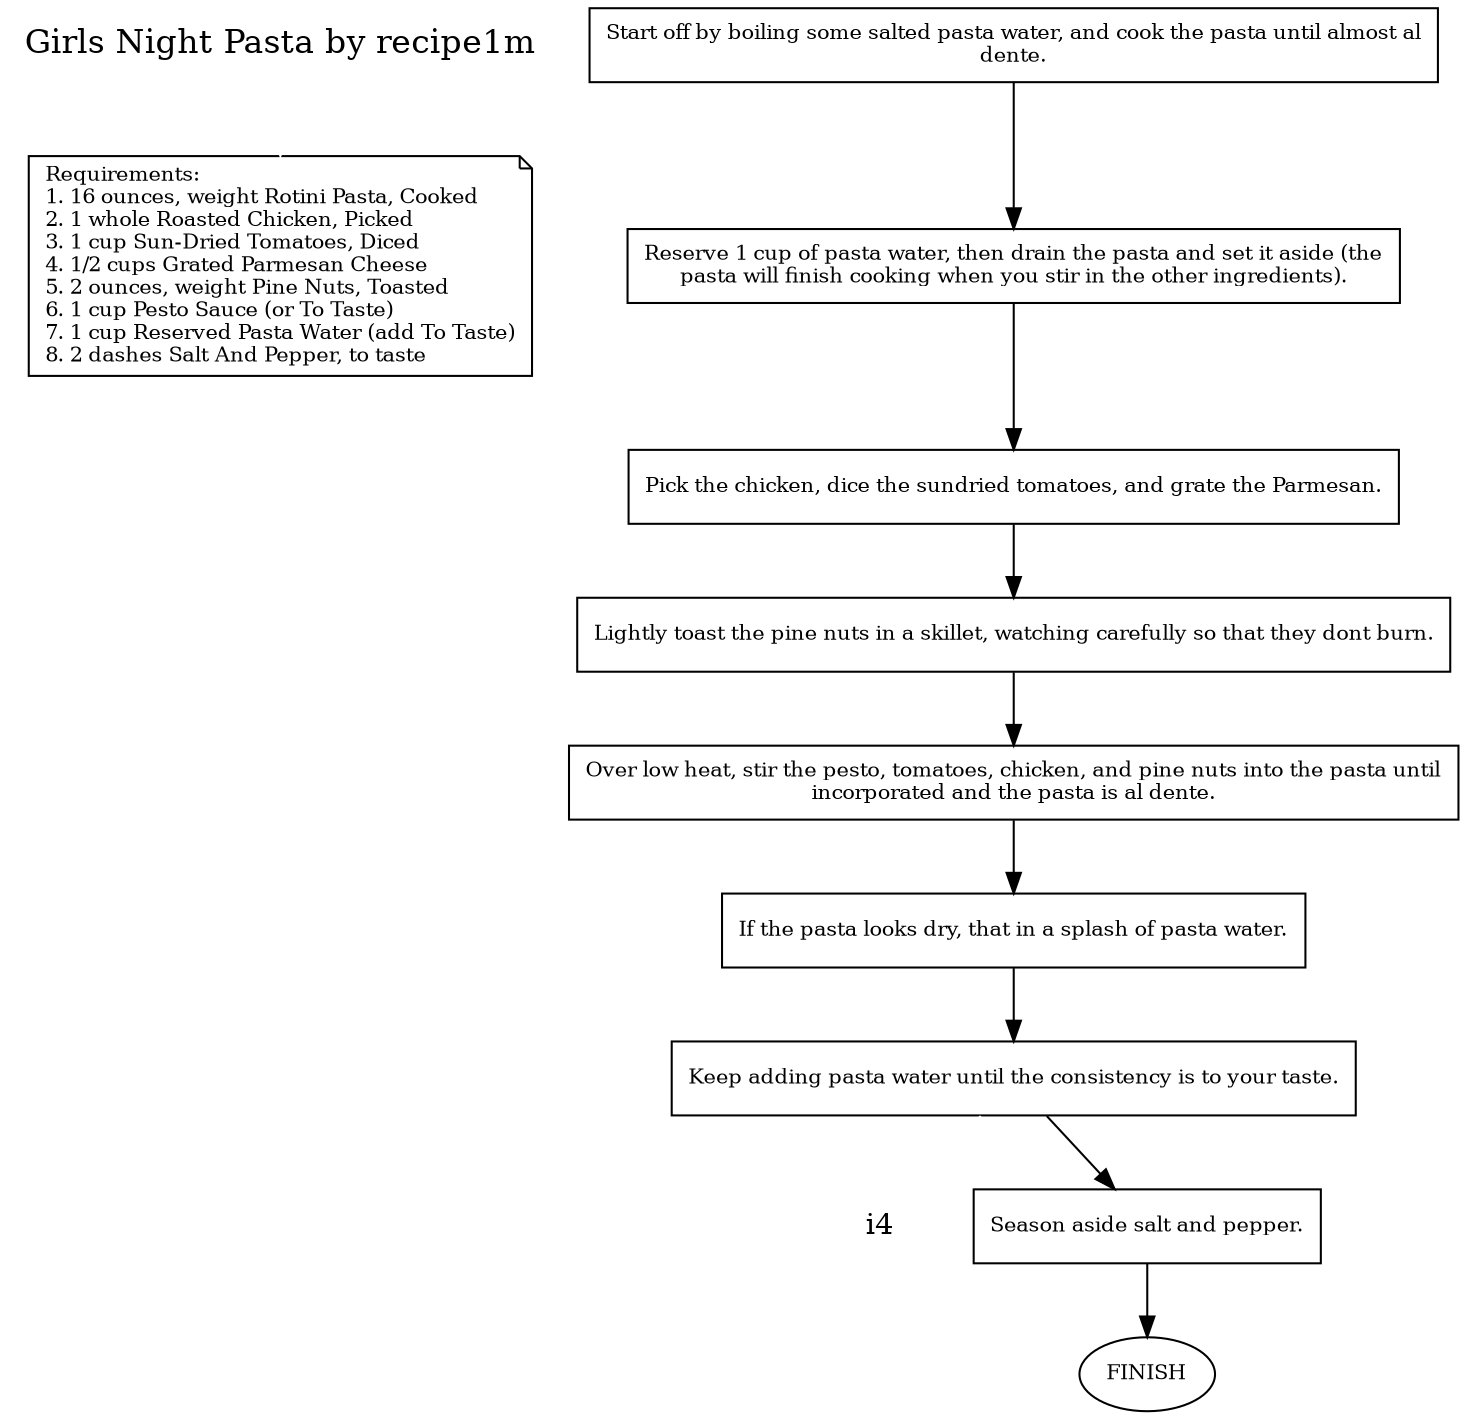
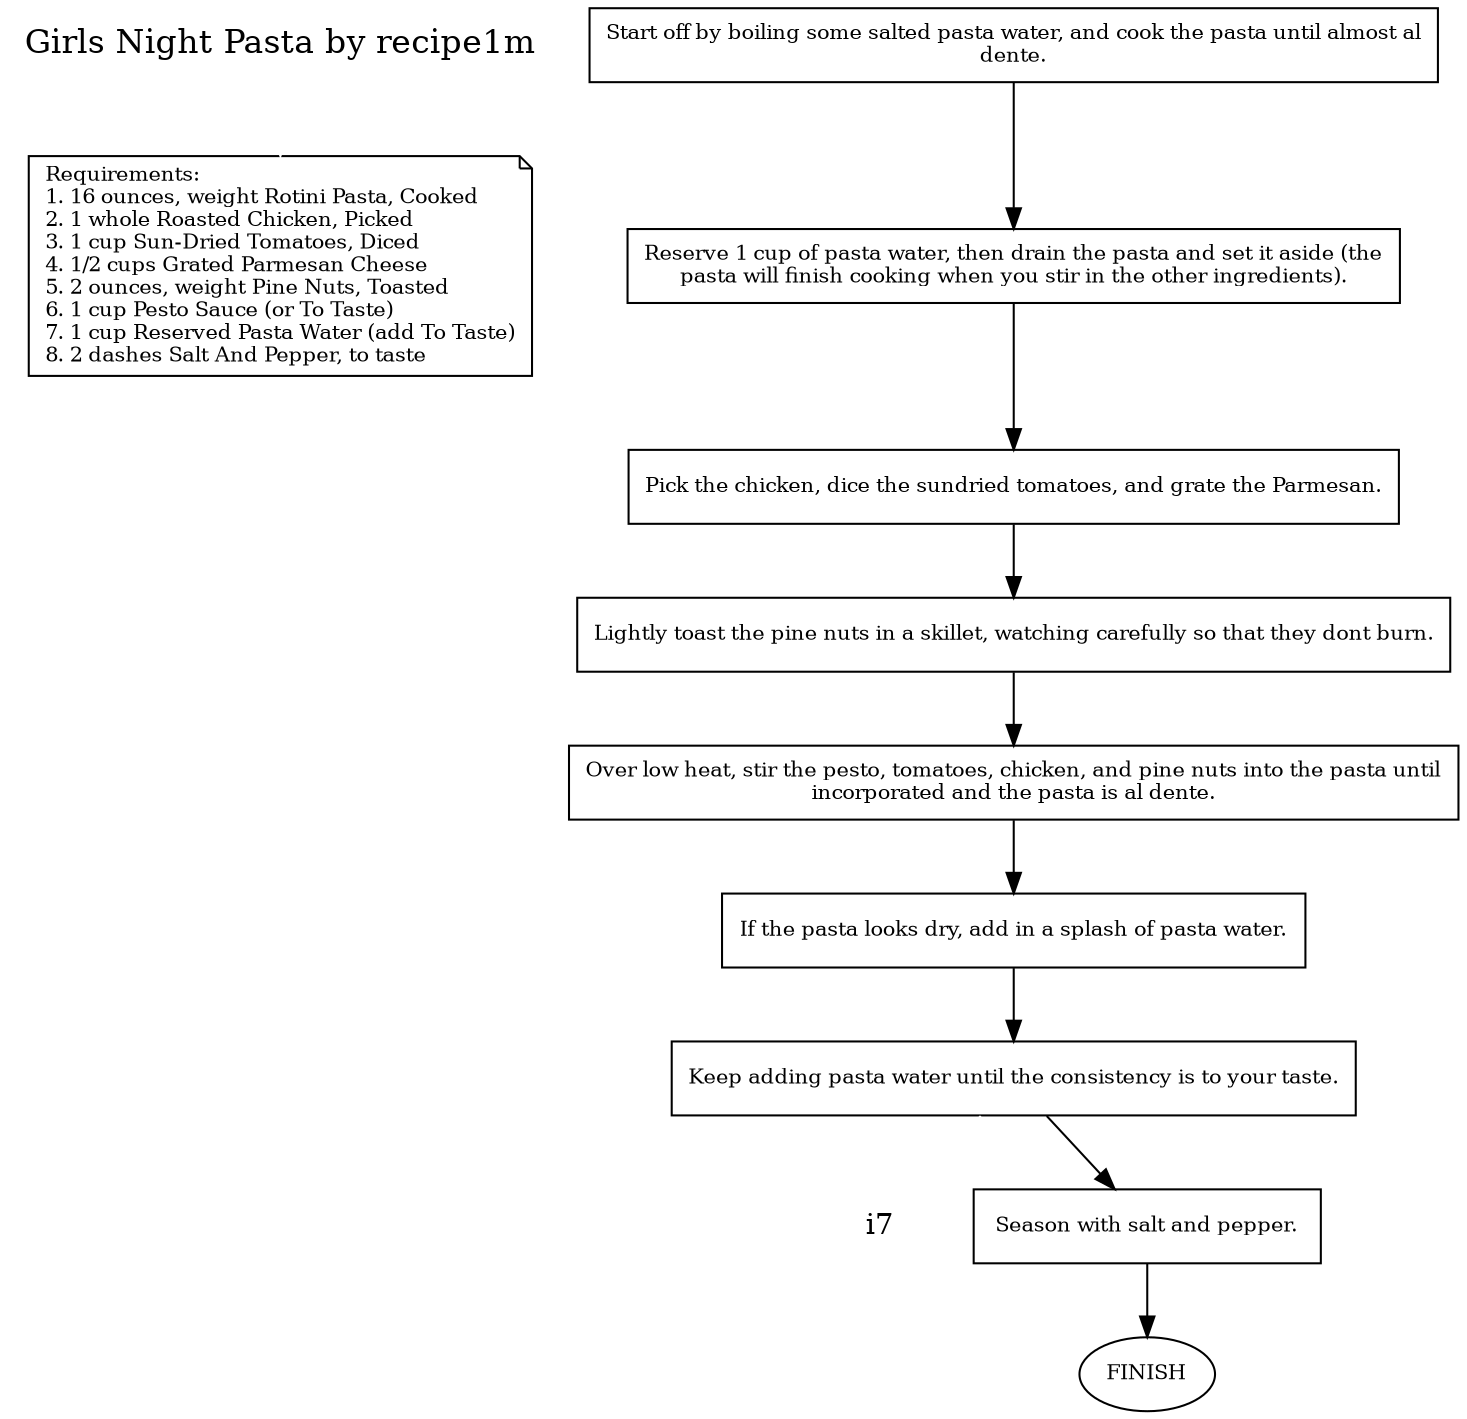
node "If the pasta looks dry, that in a splash of pasta water.": label "If the pasta looks dry, that in a splash of pasta water." -> "If the pasta looks dry, add in a splash of pasta water."
node "i4": label "i4" -> "i7"
node "Season aside salt and pepper.": label "Season aside salt and pepper." -> "Season with salt and pepper."
